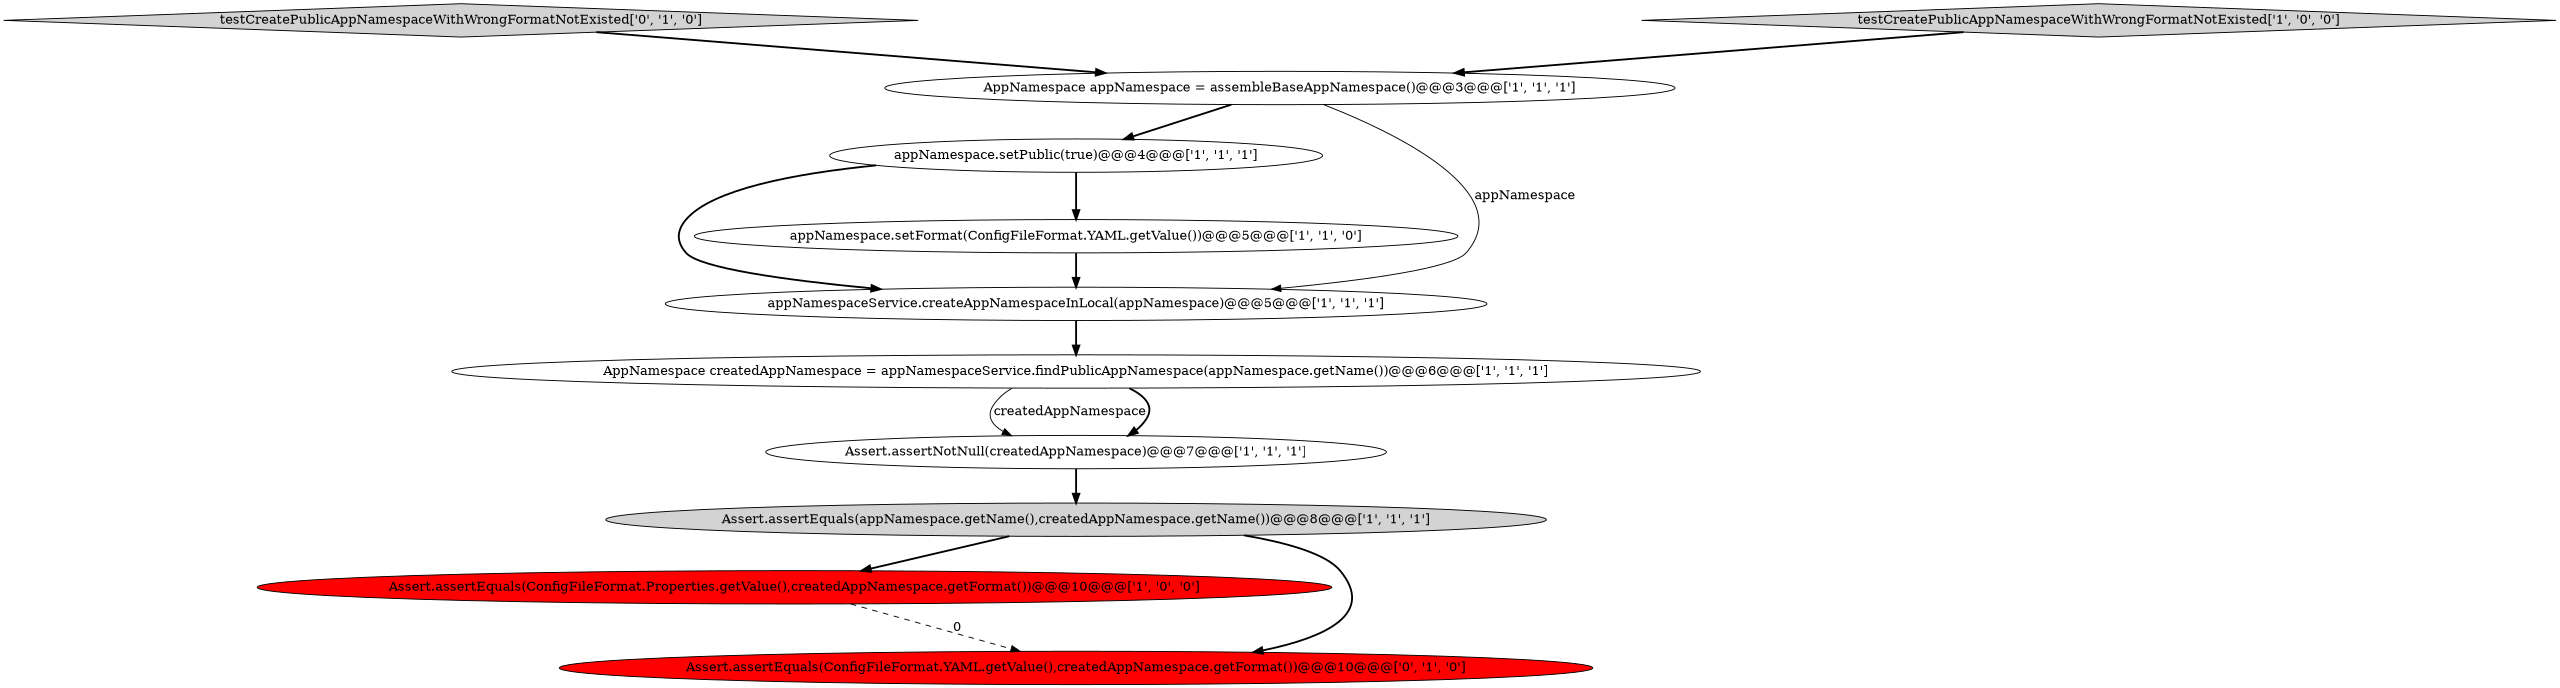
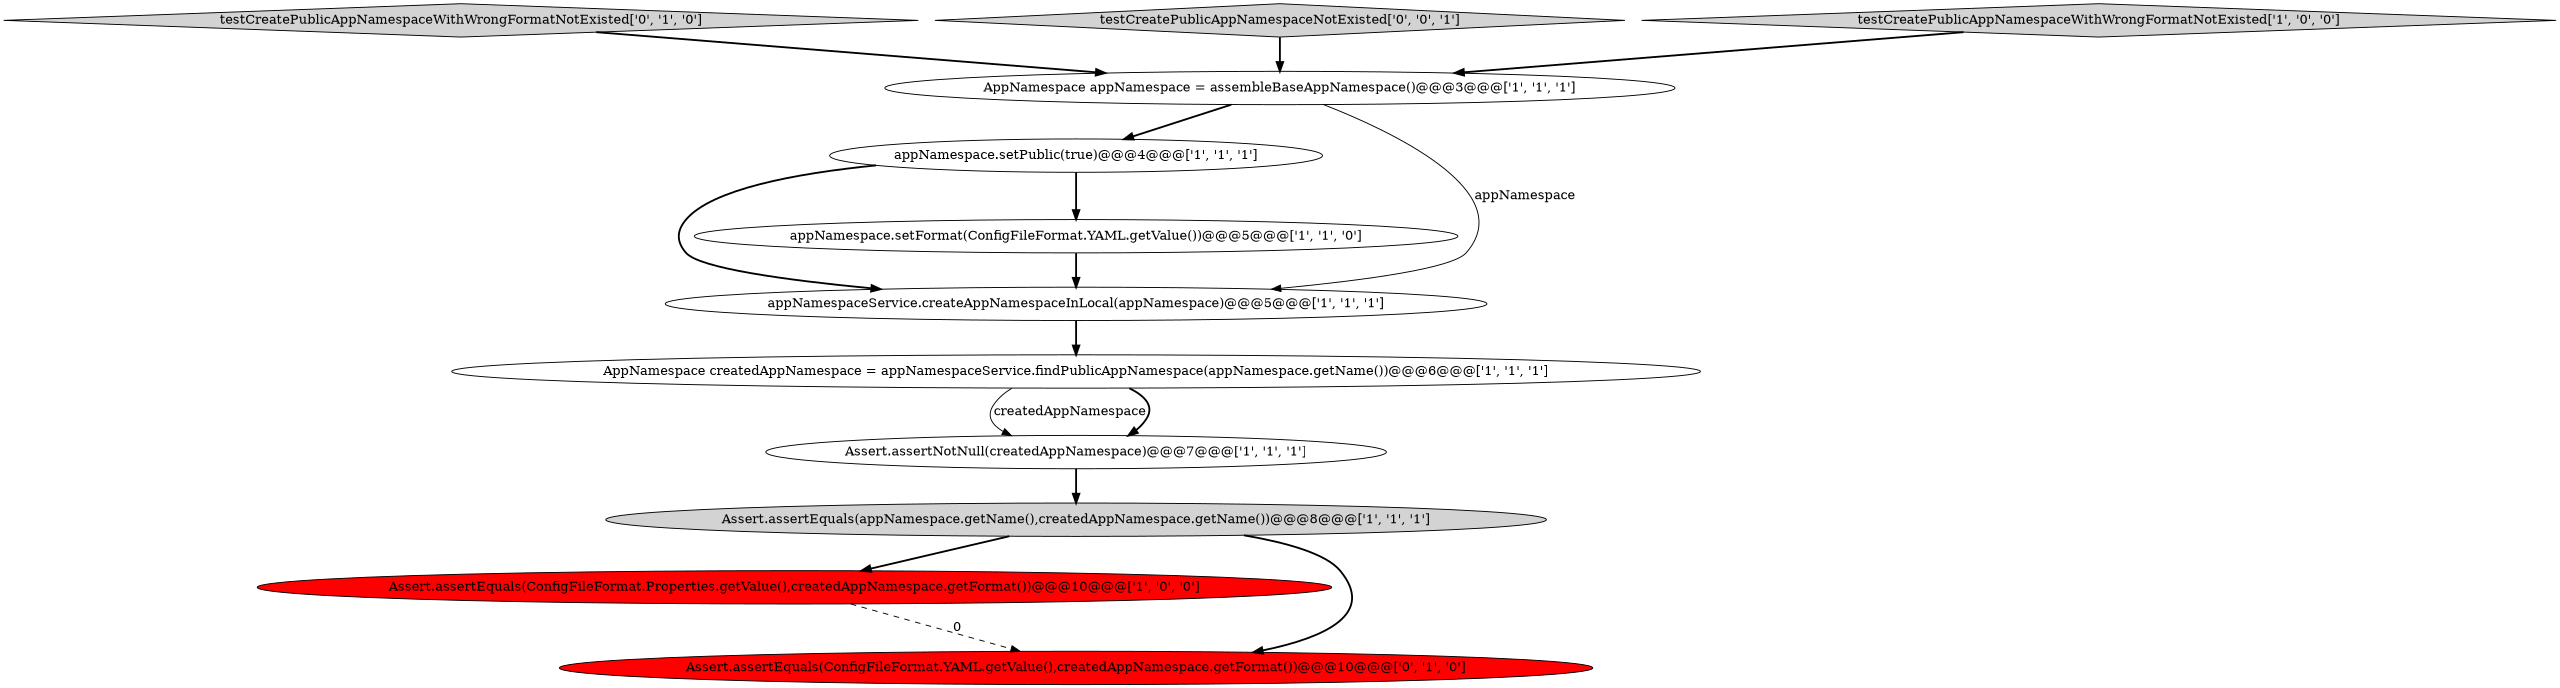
node "testCreatePublicAppNamespaceNotExisted['0', '0', '1']": added
